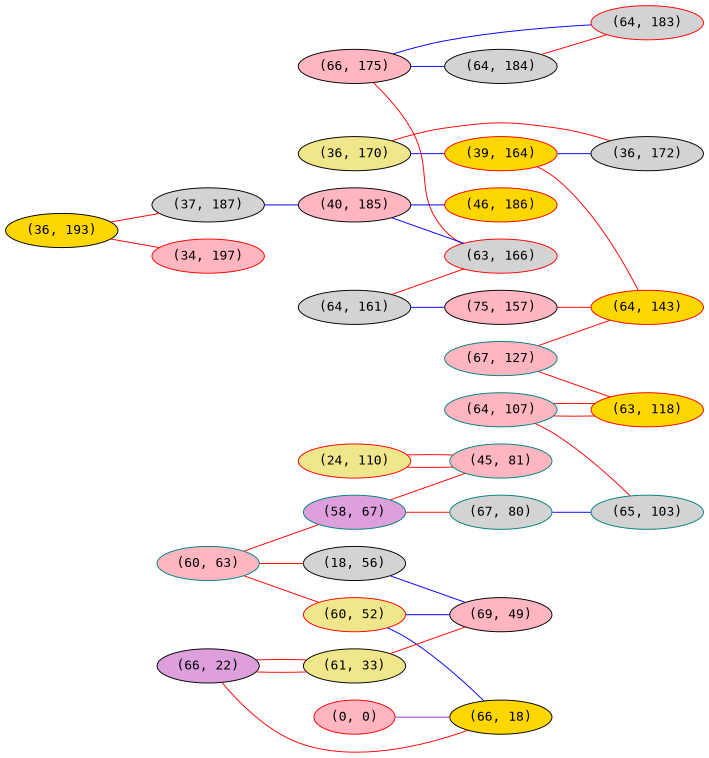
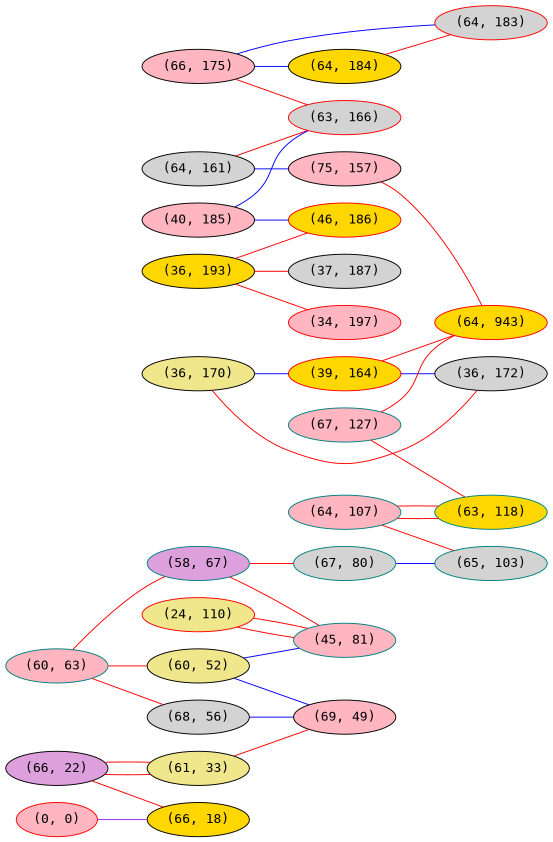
node "(64, 184)": fillcolor lightgrey -> gold
edge "(37, 187)" -- "(40, 185)": removed
edge "(46, 186)" -- "(36, 193)": added
node "(64, 143)": label "(64, 143)" -> "(64, 943)"
node "(63, 118)": color red -> teal
node "(18, 56)": label "(18, 56)" -> "(68, 56)"
node "(60, 52)": color red -> black
edge "(60, 52)" -- "(66, 18)": now "(60, 52)" -- "(45, 81)"
